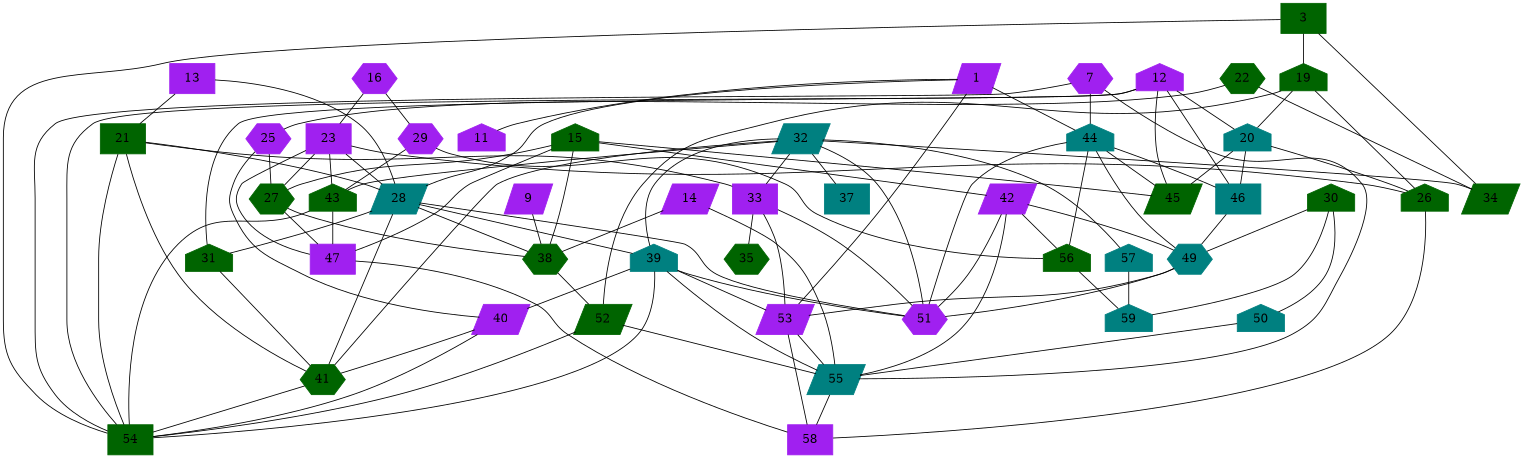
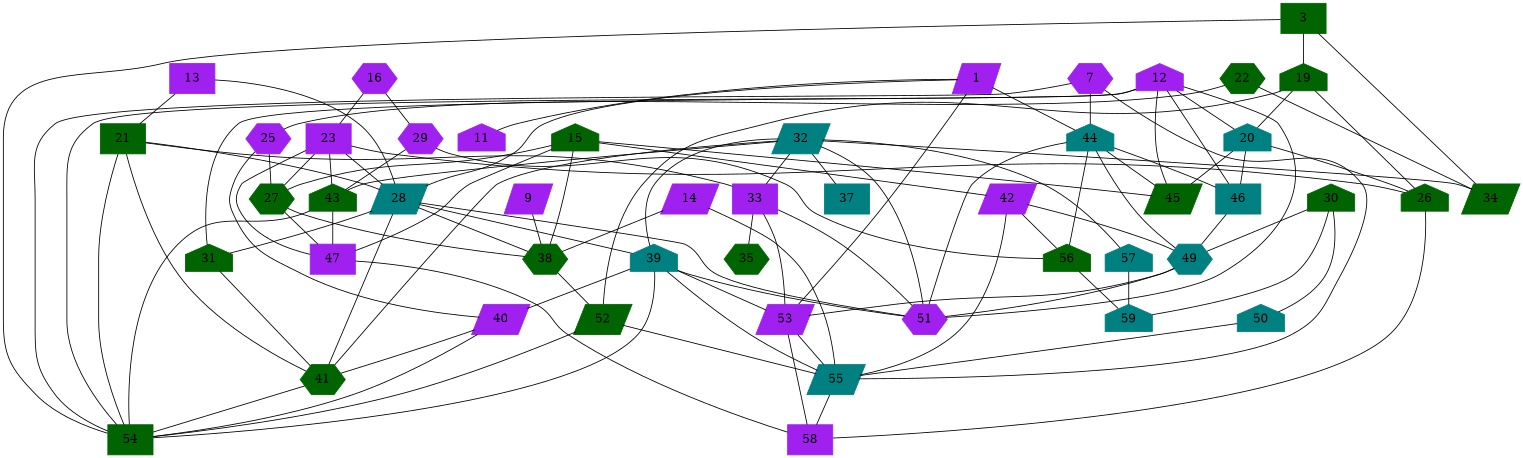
edge "42" -- "51": now "12" -- "51"
